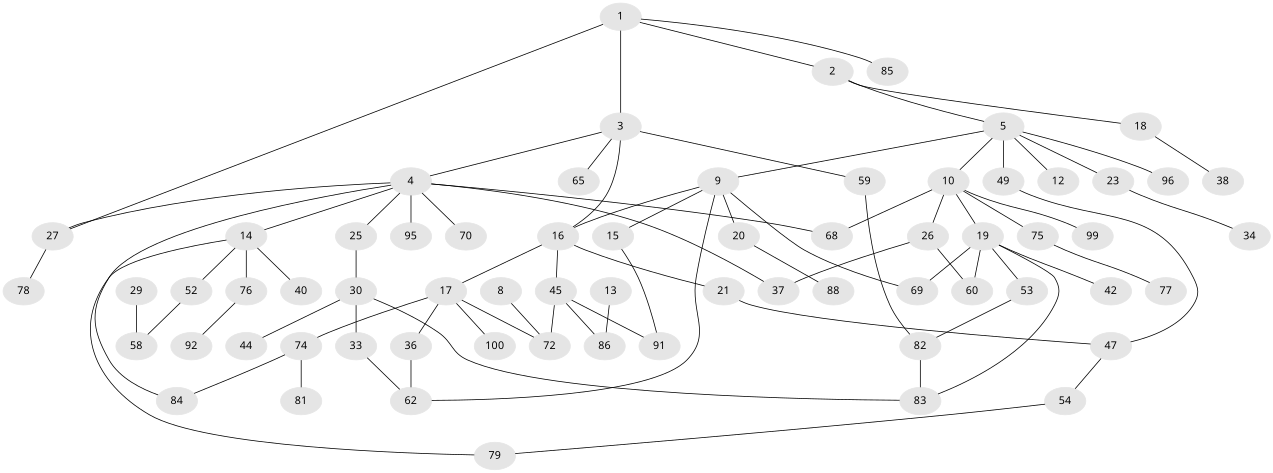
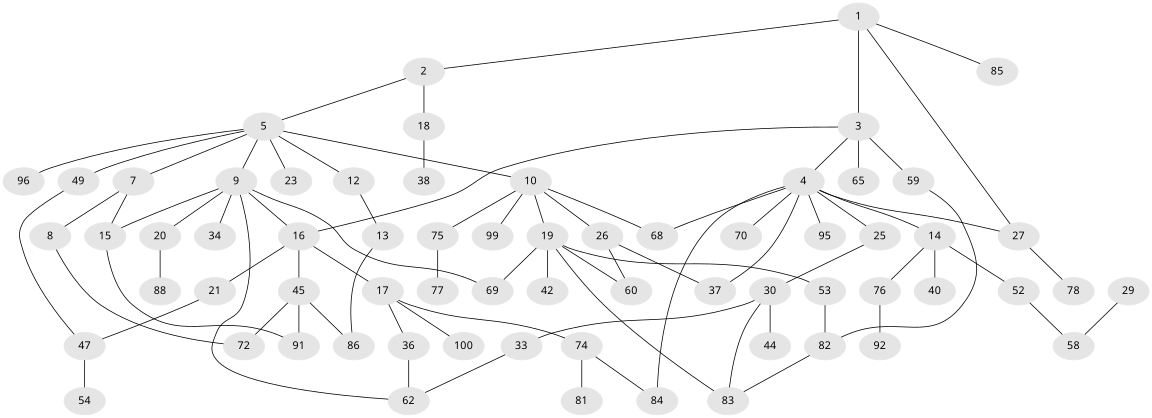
node "7": added
edge "12" -- "13": added
edge "23" -- "34": now "9" -- "34"
edge "17" -- "72": removed
node "79": removed
